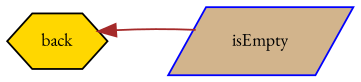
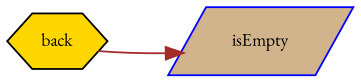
edge "isEmpty" -> "back": reversed
